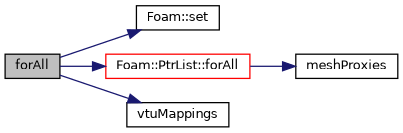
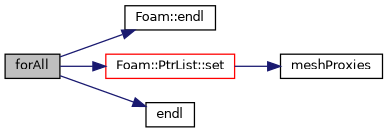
node "Foam::set": label "Foam::set" -> "Foam::endl"
node "Foam::PtrList::forAll": label "Foam::PtrList::forAll" -> "Foam::PtrList::set"
node "vtuMappings": label "vtuMappings" -> "endl"
